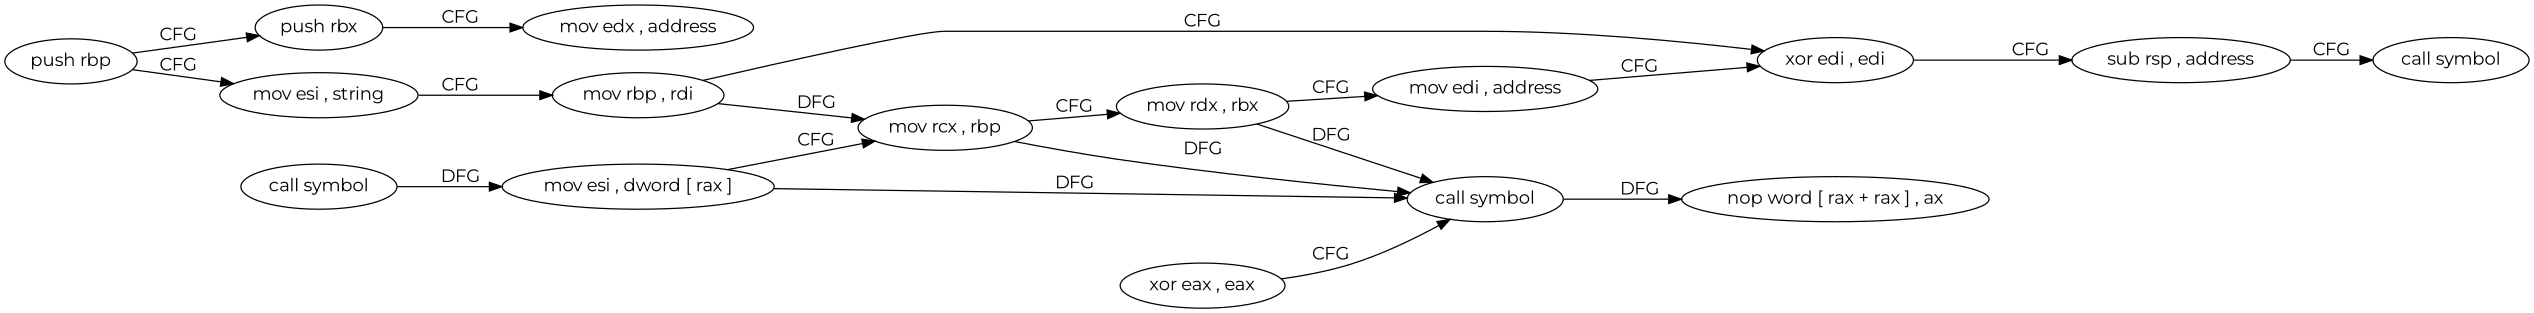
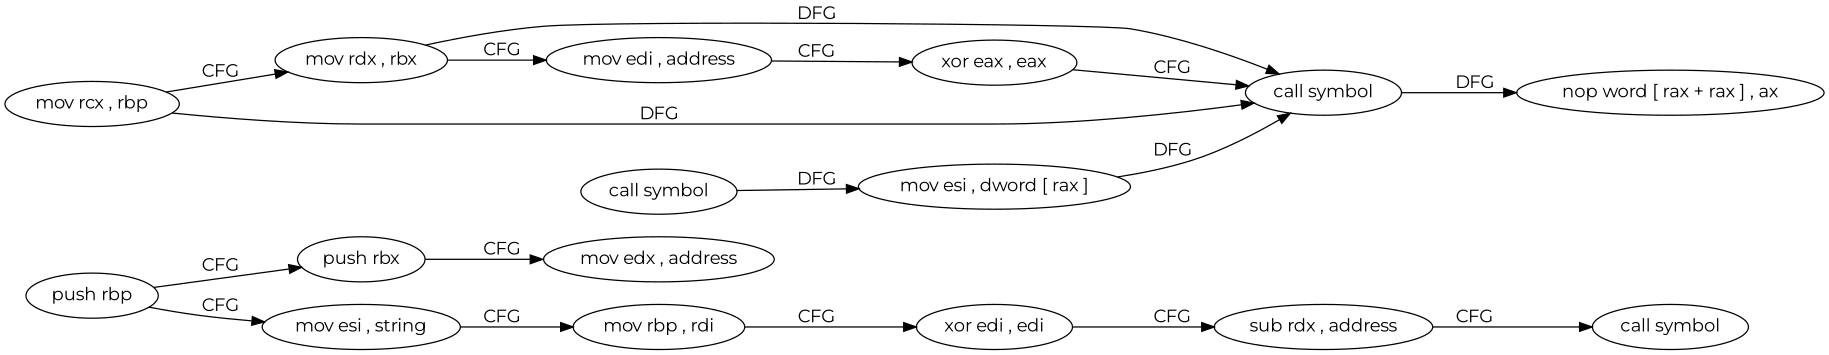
node "sub rsp , address": label "sub rsp , address" -> "sub rdx , address"
edge "mov edi , address" -> "xor edi , edi": now "mov edi , address" -> "xor eax , eax"
edge "mov rbp , rdi" -> "mov rcx , rbp": removed, label "DFG"
edge "mov esi , dword [ rax ]" -> "mov rcx , rbp": removed, label "CFG"
